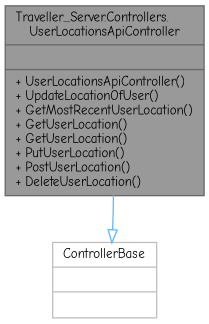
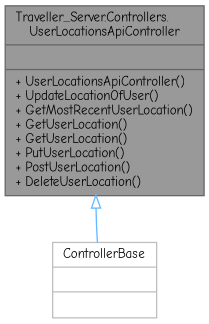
edge "Traveller_Server.Controllers." -> "ControllerBase": reversed
